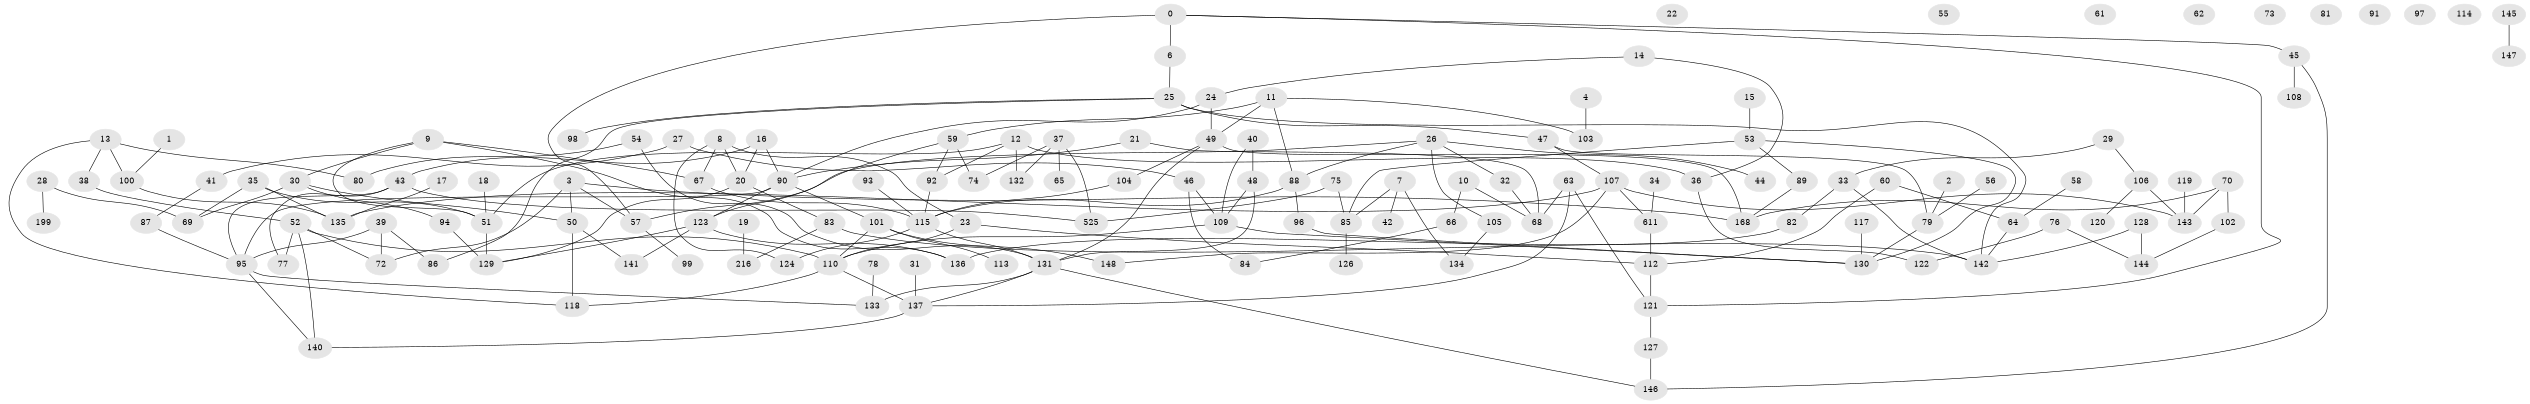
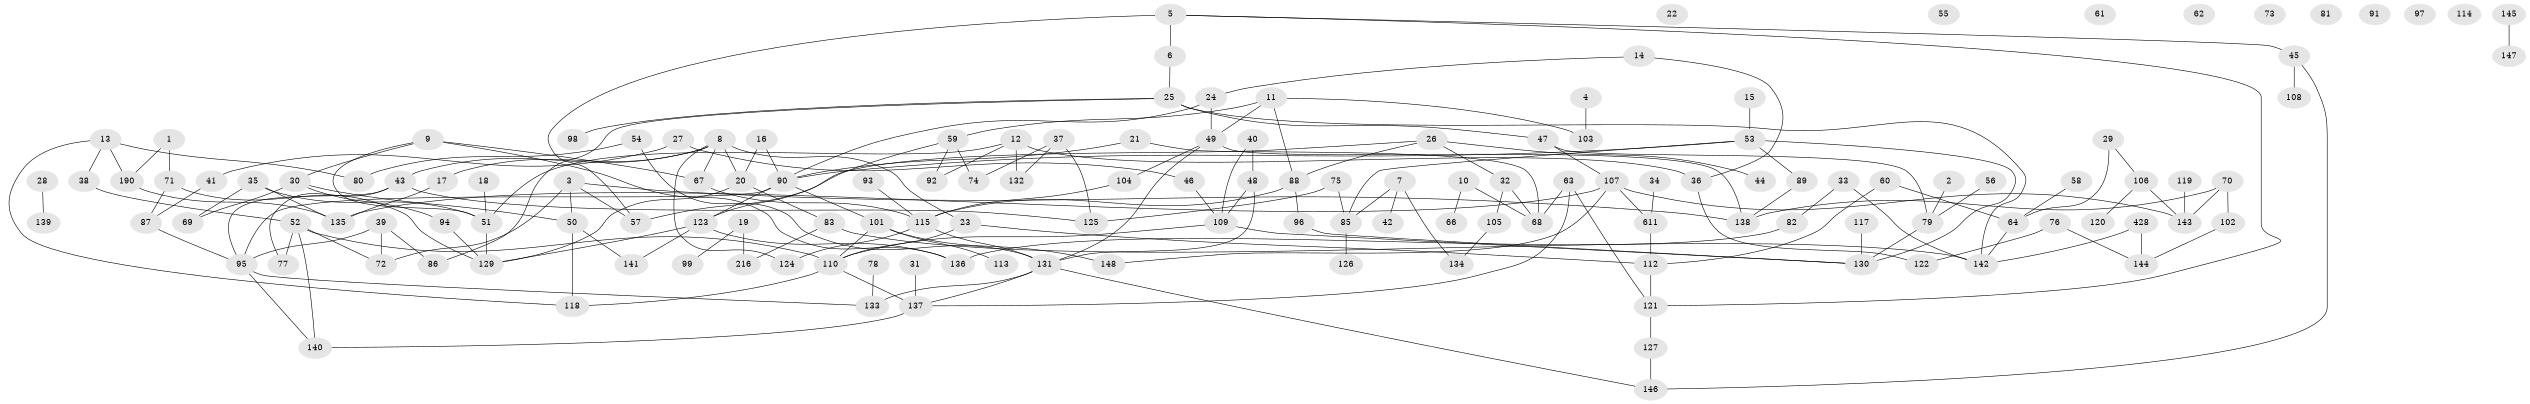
node "0": label "0" -> "5"
edge "53" -- "90": added
edge "29" -- "33": now "29" -- "64"
edge "8" -- "17": added
edge "16" -- "43": now "8" -- "43"
node "100": label "100" -> "190"
node "71": added
node "65": removed
edge "26" -- "105": now "32" -- "105"
edge "28" -- "69": removed
edge "92" -- "115": removed
node "199": label "199" -> "139"
node "525": label "525" -> "125"
node "168": label "168" -> "138"
node "128": label "128" -> "428"
edge "57" -- "99": now "19" -- "99"
node "84": removed
